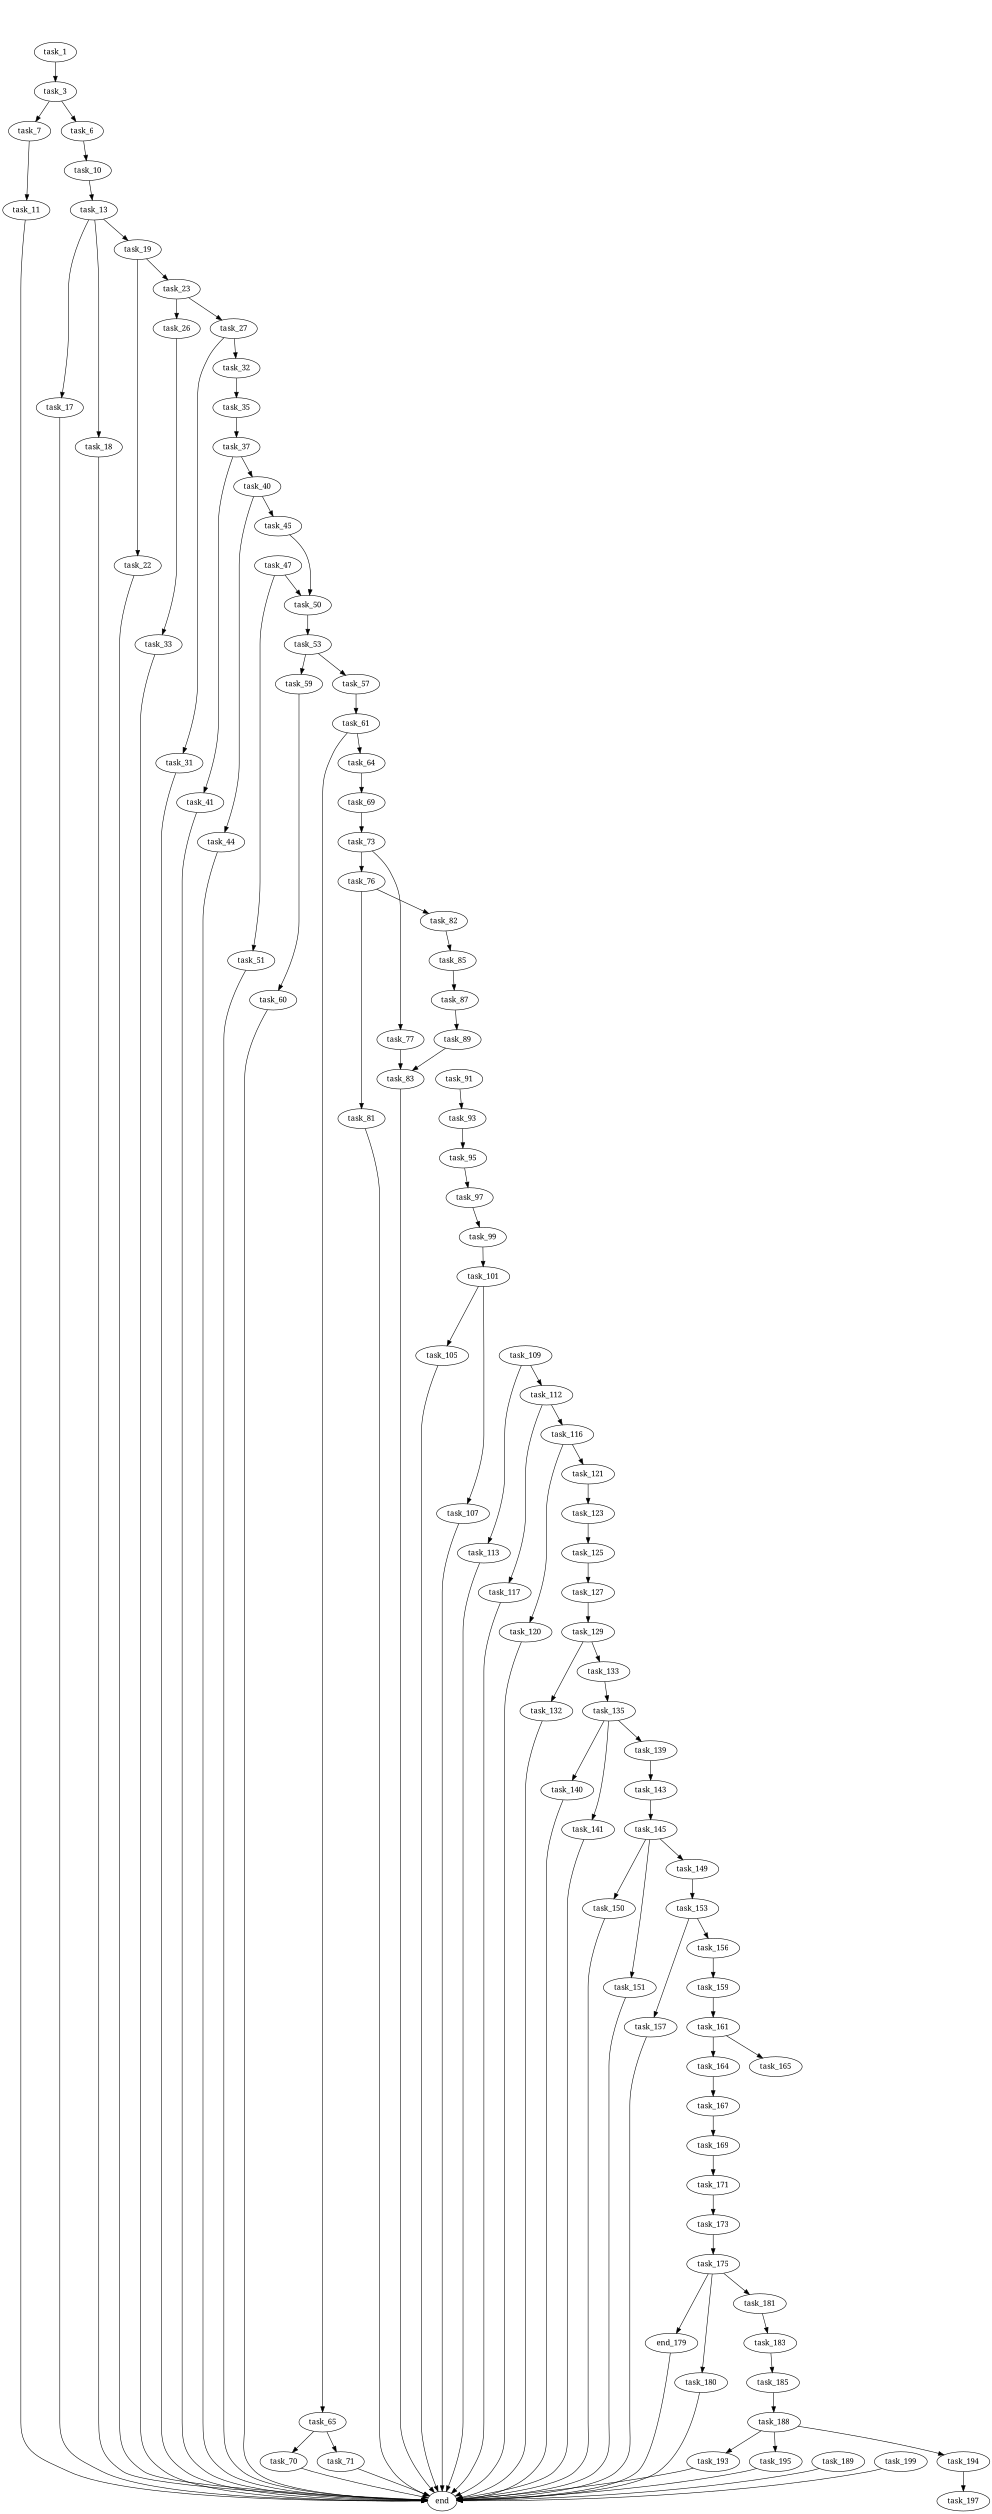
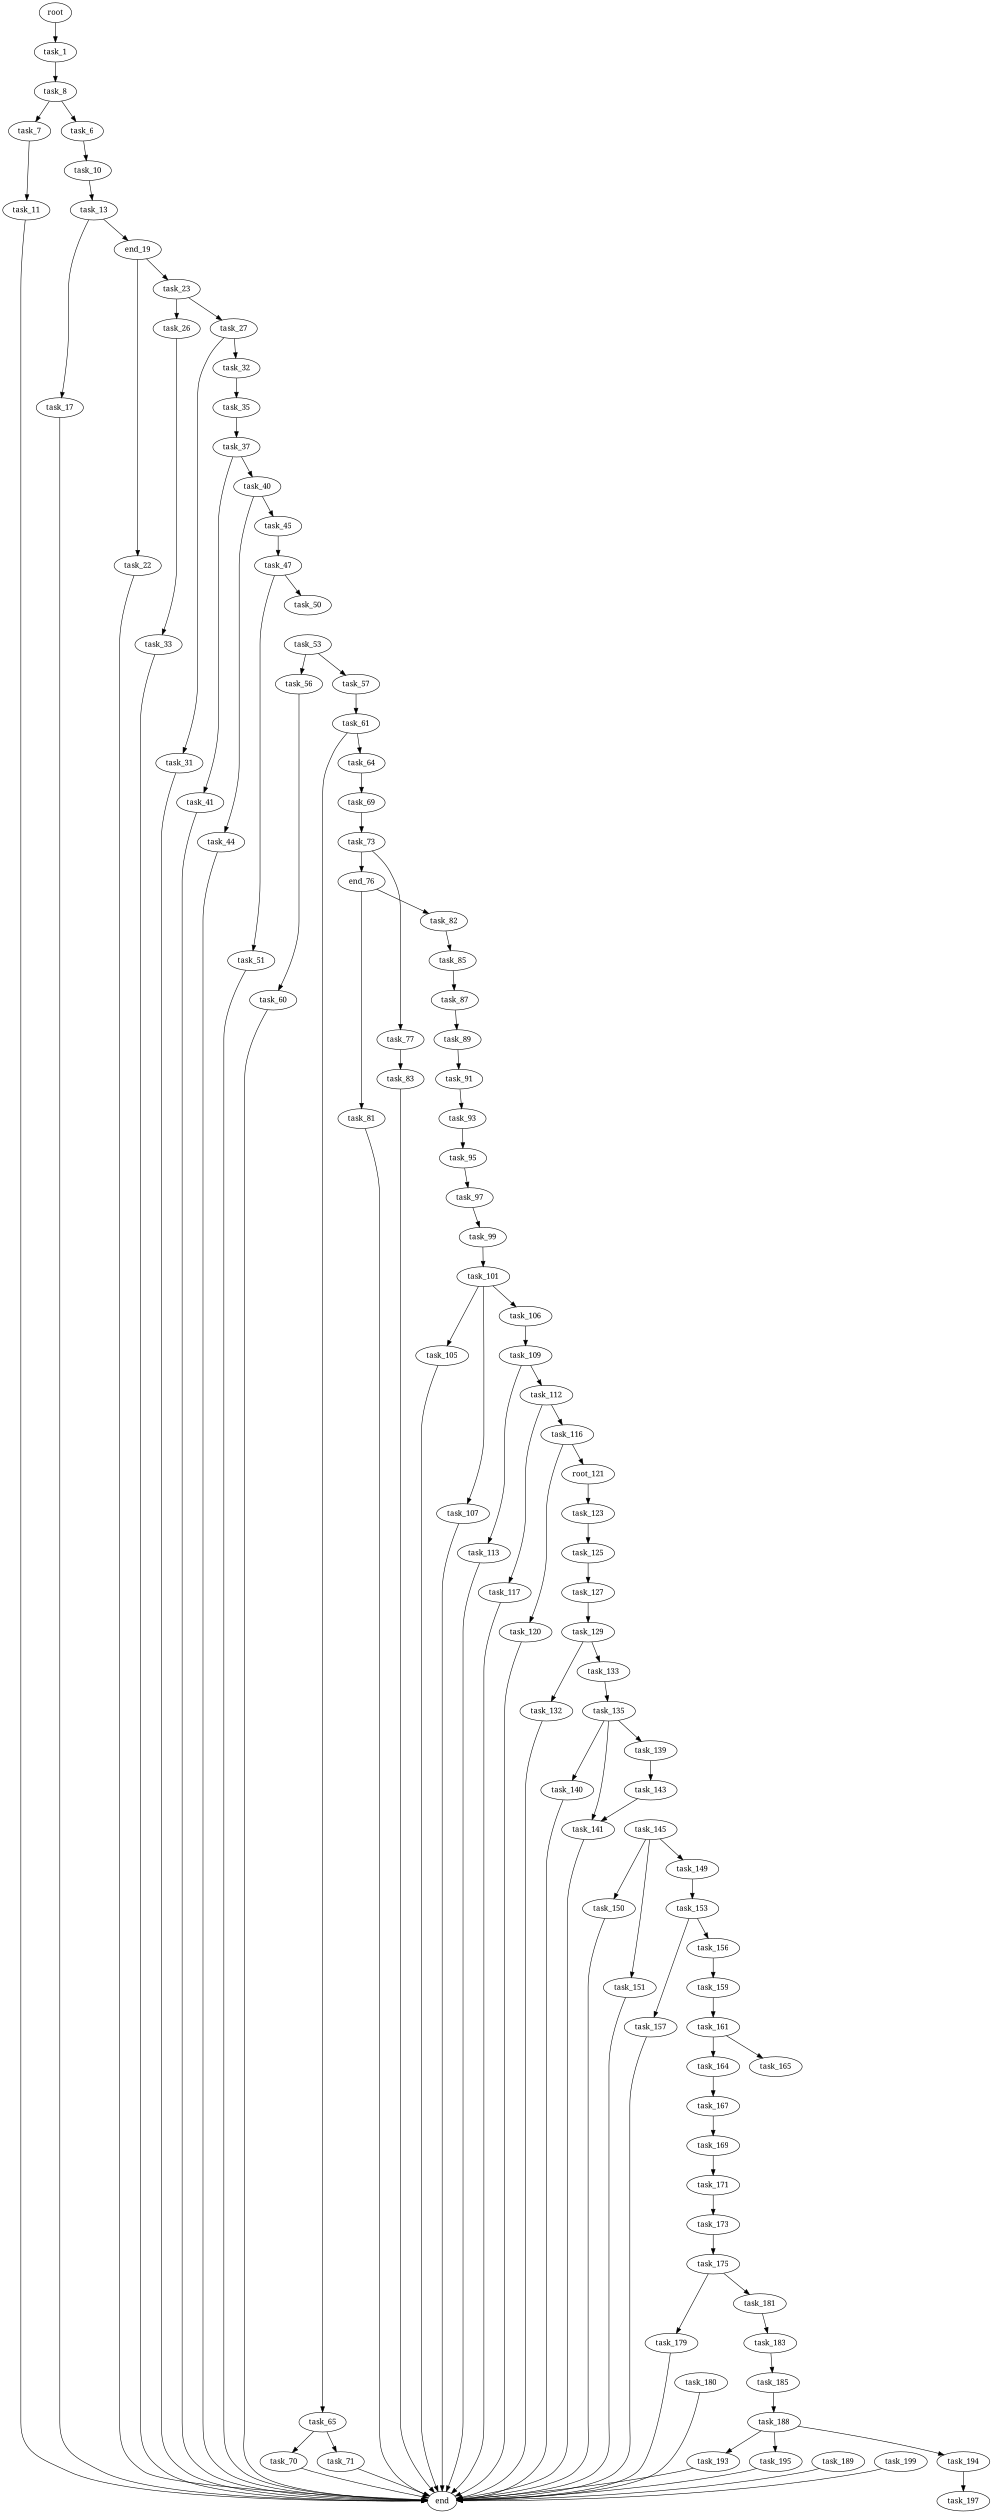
node "root": added
node "task_3": label "task_3" -> "task_8"
node "task_19": label "task_19" -> "end_19"
node "task_18": removed
edge "task_45" -> "task_50": now "task_45" -> "task_47"
edge "task_50" -> "task_53": removed
node "task_59": label "task_59" -> "task_56"
node "task_76": label "task_76" -> "end_76"
edge "task_89" -> "task_83": now "task_89" -> "task_91"
node "task_106": added
node "task_121": label "task_121" -> "root_121"
edge "task_143" -> "task_145": now "task_143" -> "task_141"
edge "task_175" -> "task_180": removed
node "end_179": label "end_179" -> "task_179"
